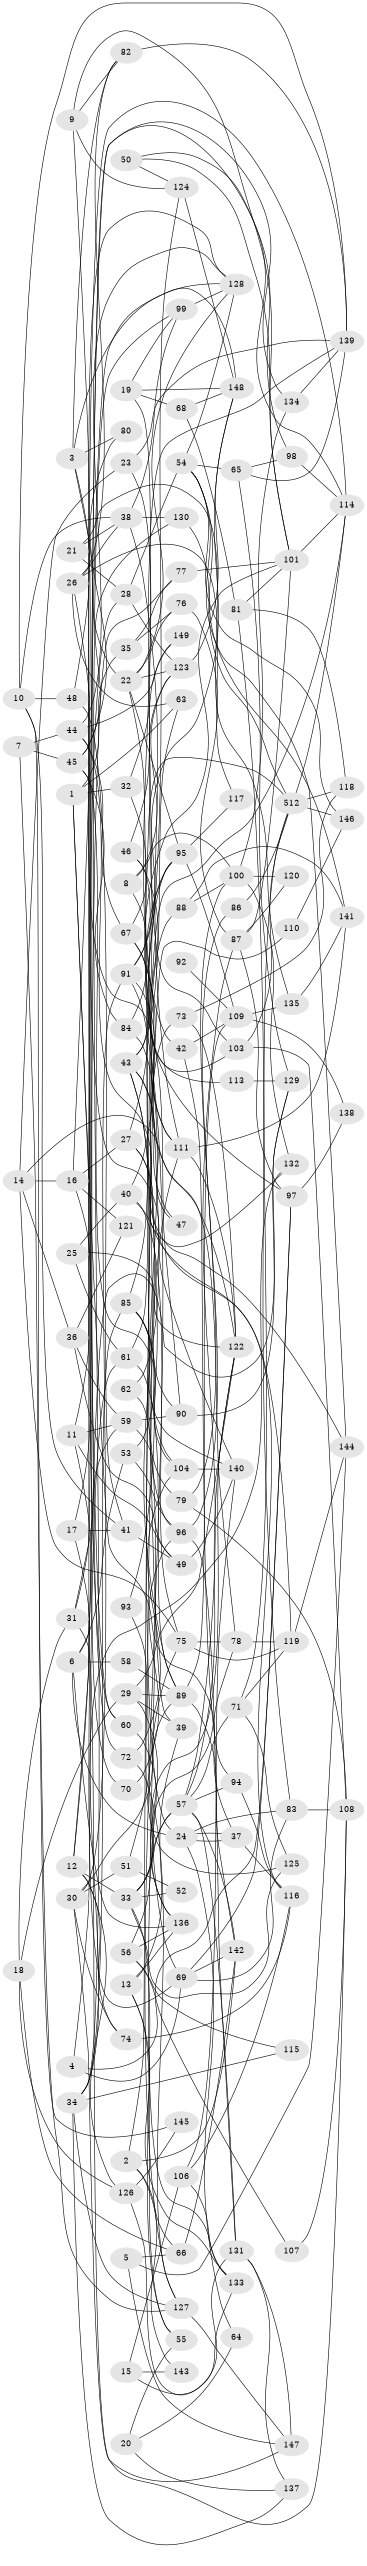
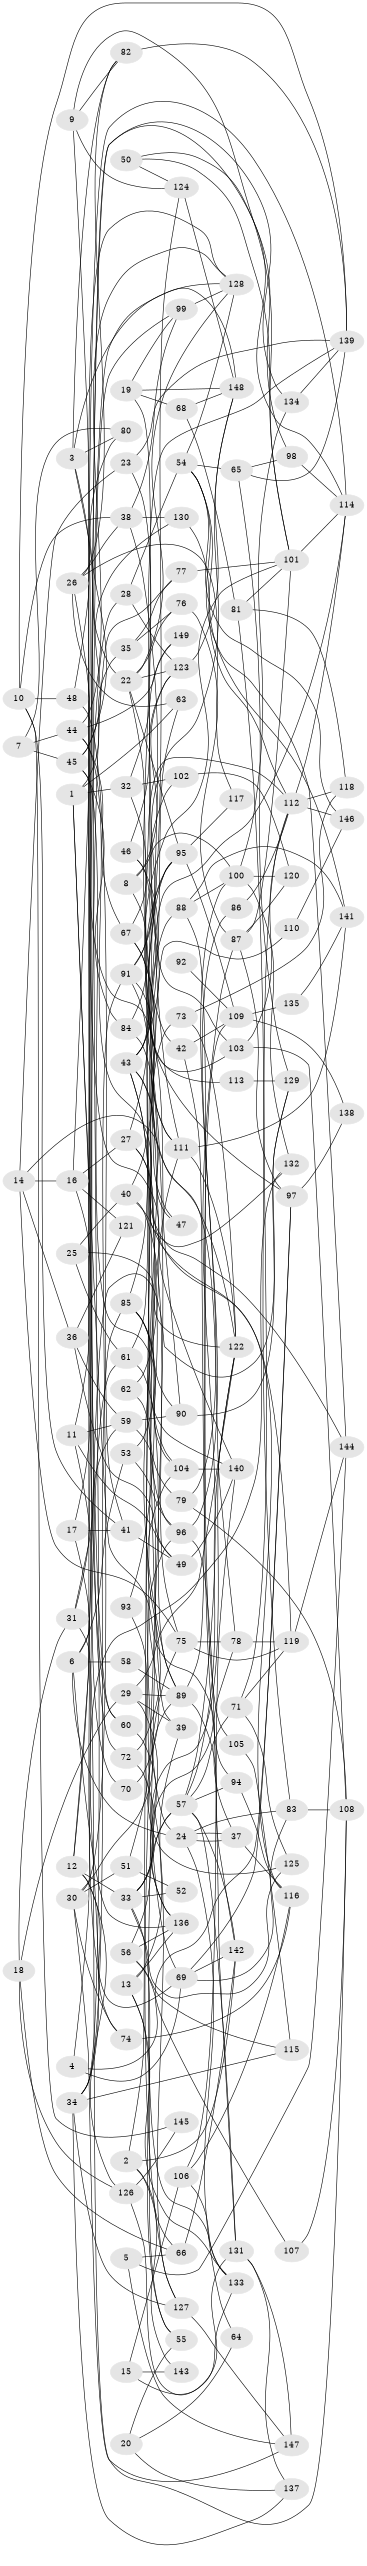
node "21": removed
node "102": added
node "512": label "512" -> "112"
edge "7" -- "127": now "7" -- "80"
node "105": added
